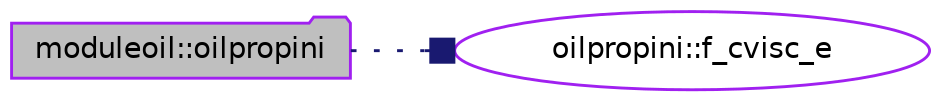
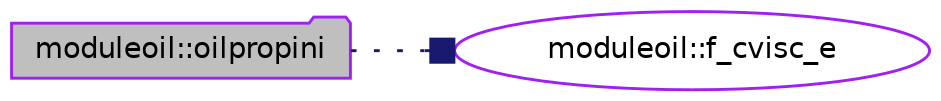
node "oilpropini::f_cvisc_e": label "oilpropini::f_cvisc_e" -> "moduleoil::f_cvisc_e"
